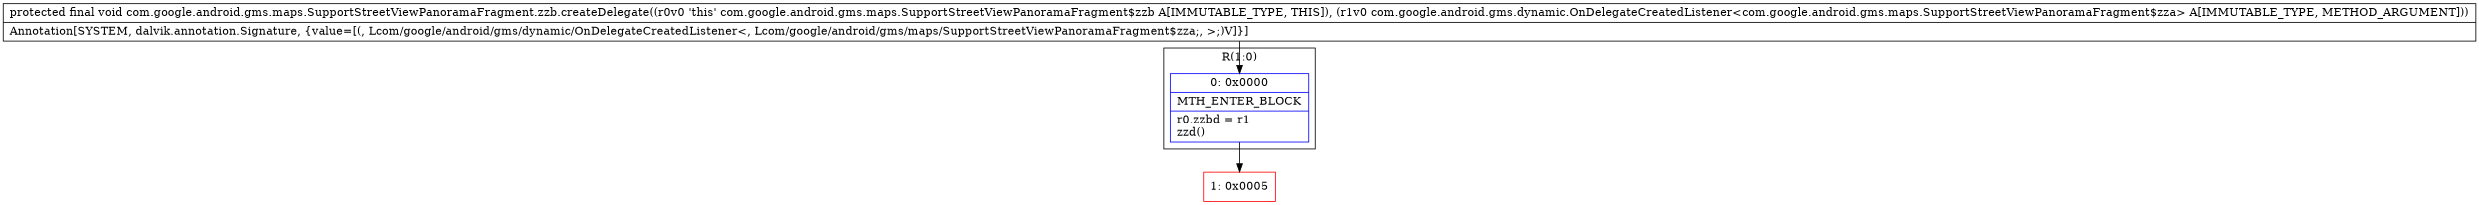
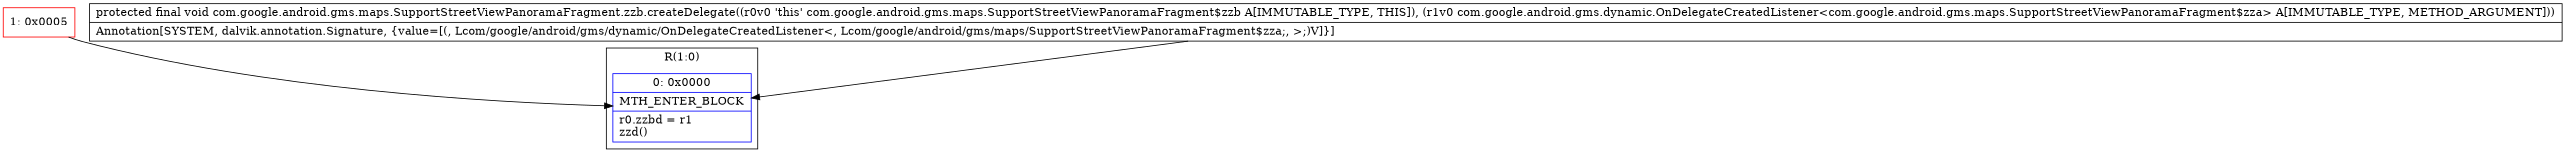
edge "0: 0x0000" -> "1: 0x0005": reversed
